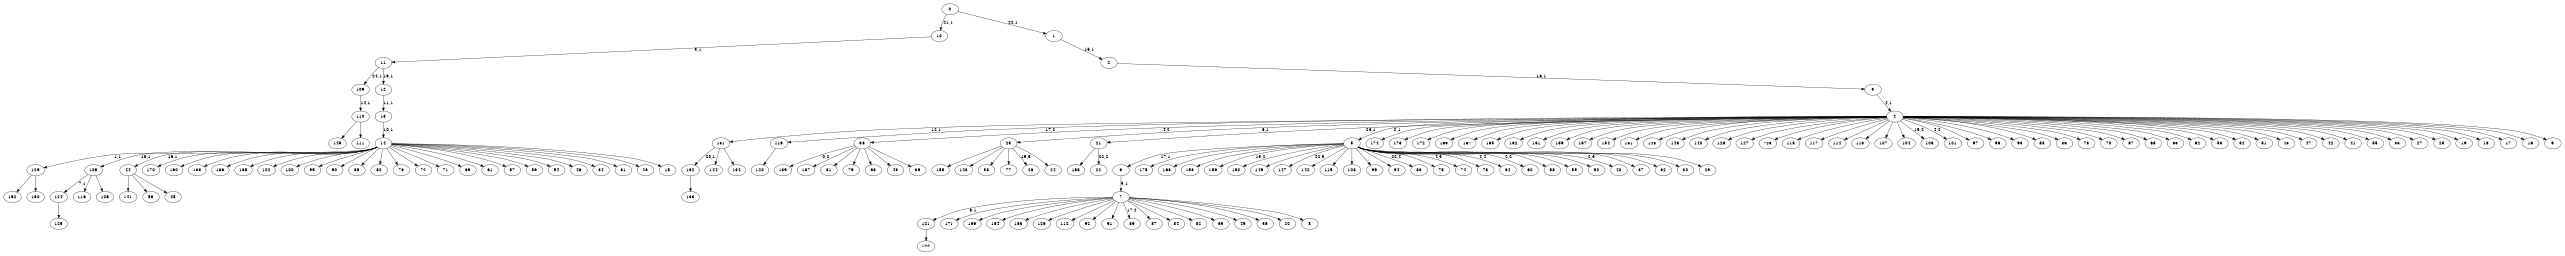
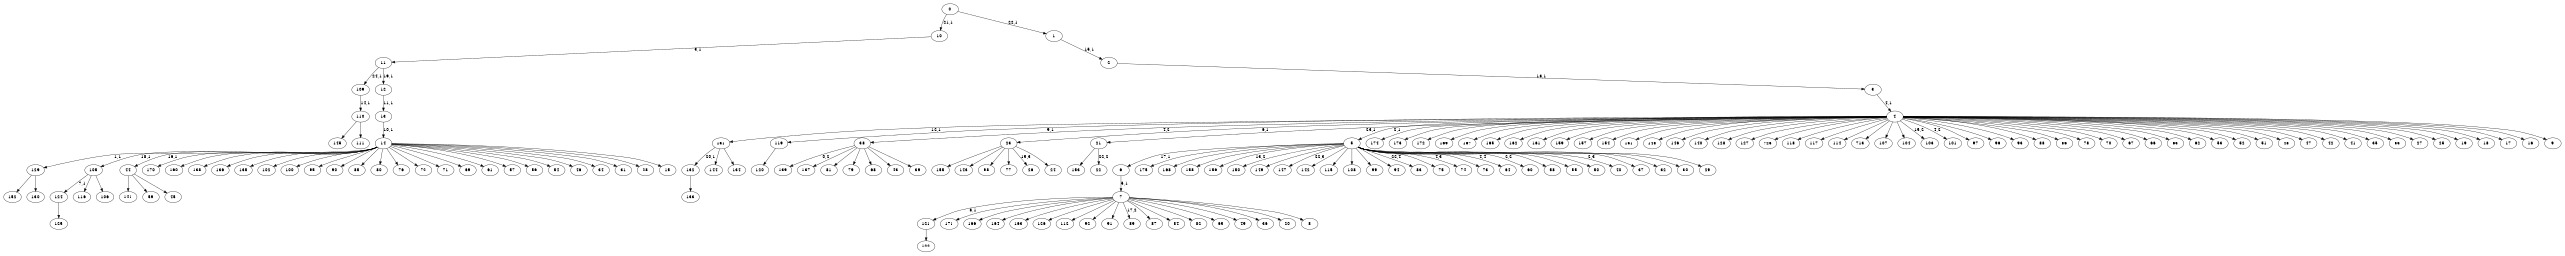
edge "4" -> "119": label "17,2" -> "9,1"
node "113": label "113" -> "713"
